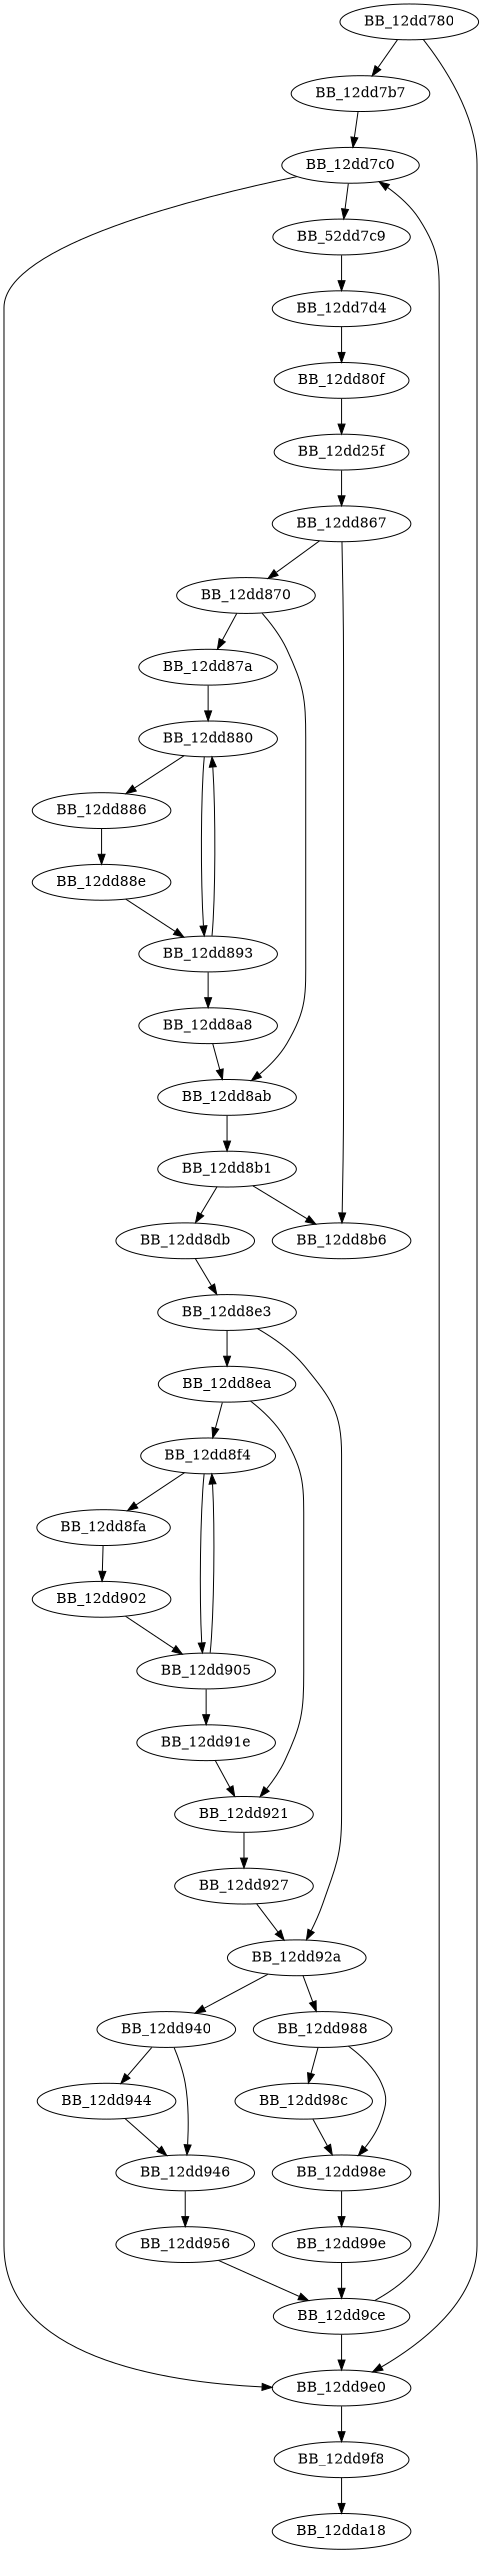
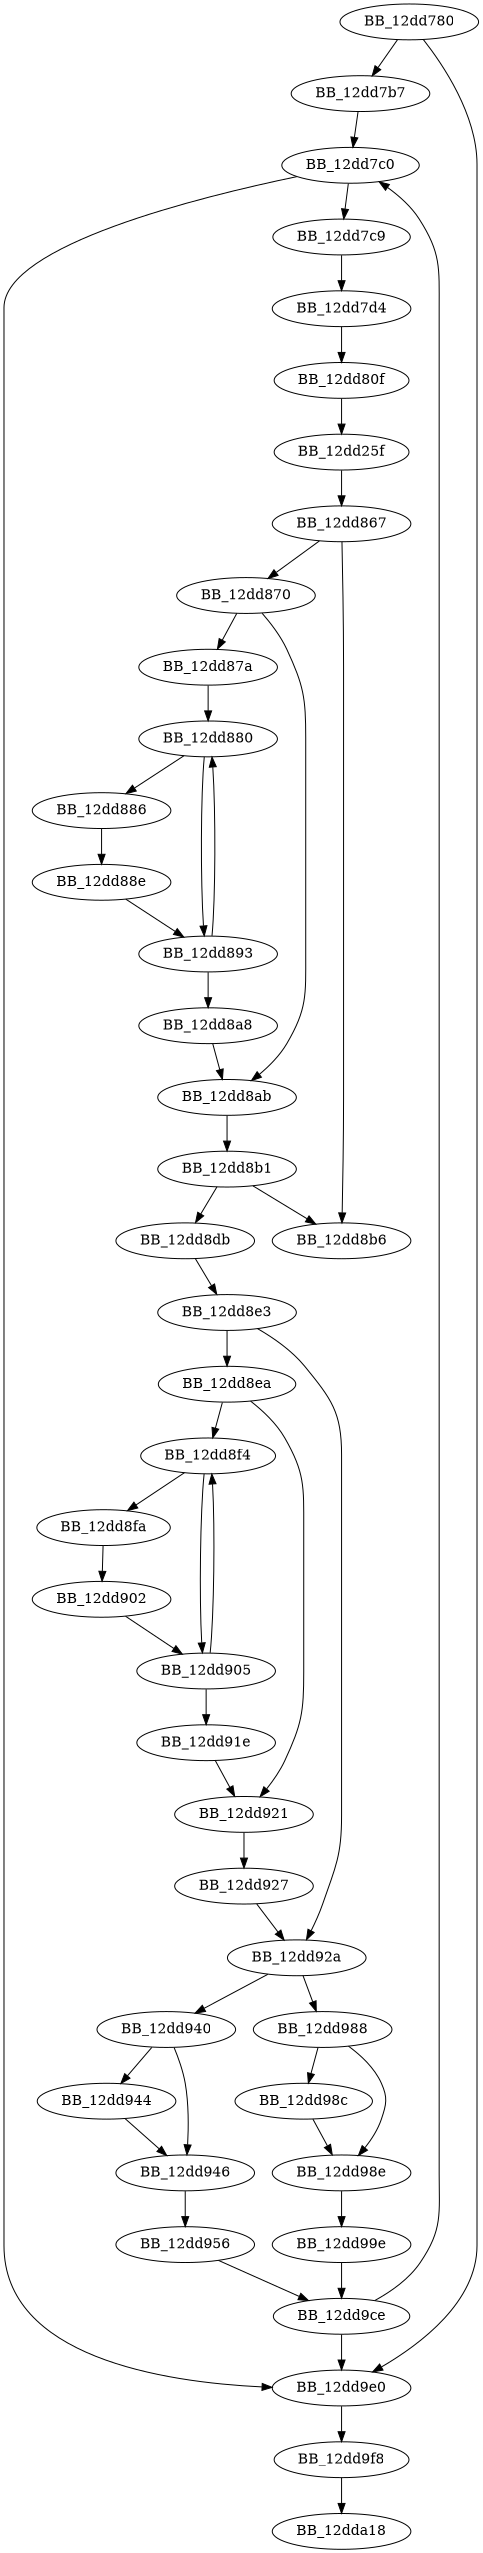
node "BB_52dd7c9": label "BB_52dd7c9" -> "BB_12dd7c9"
